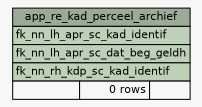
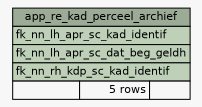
node "app_re_kad_perceel_archief": text "0 rows" -> "5 rows"
